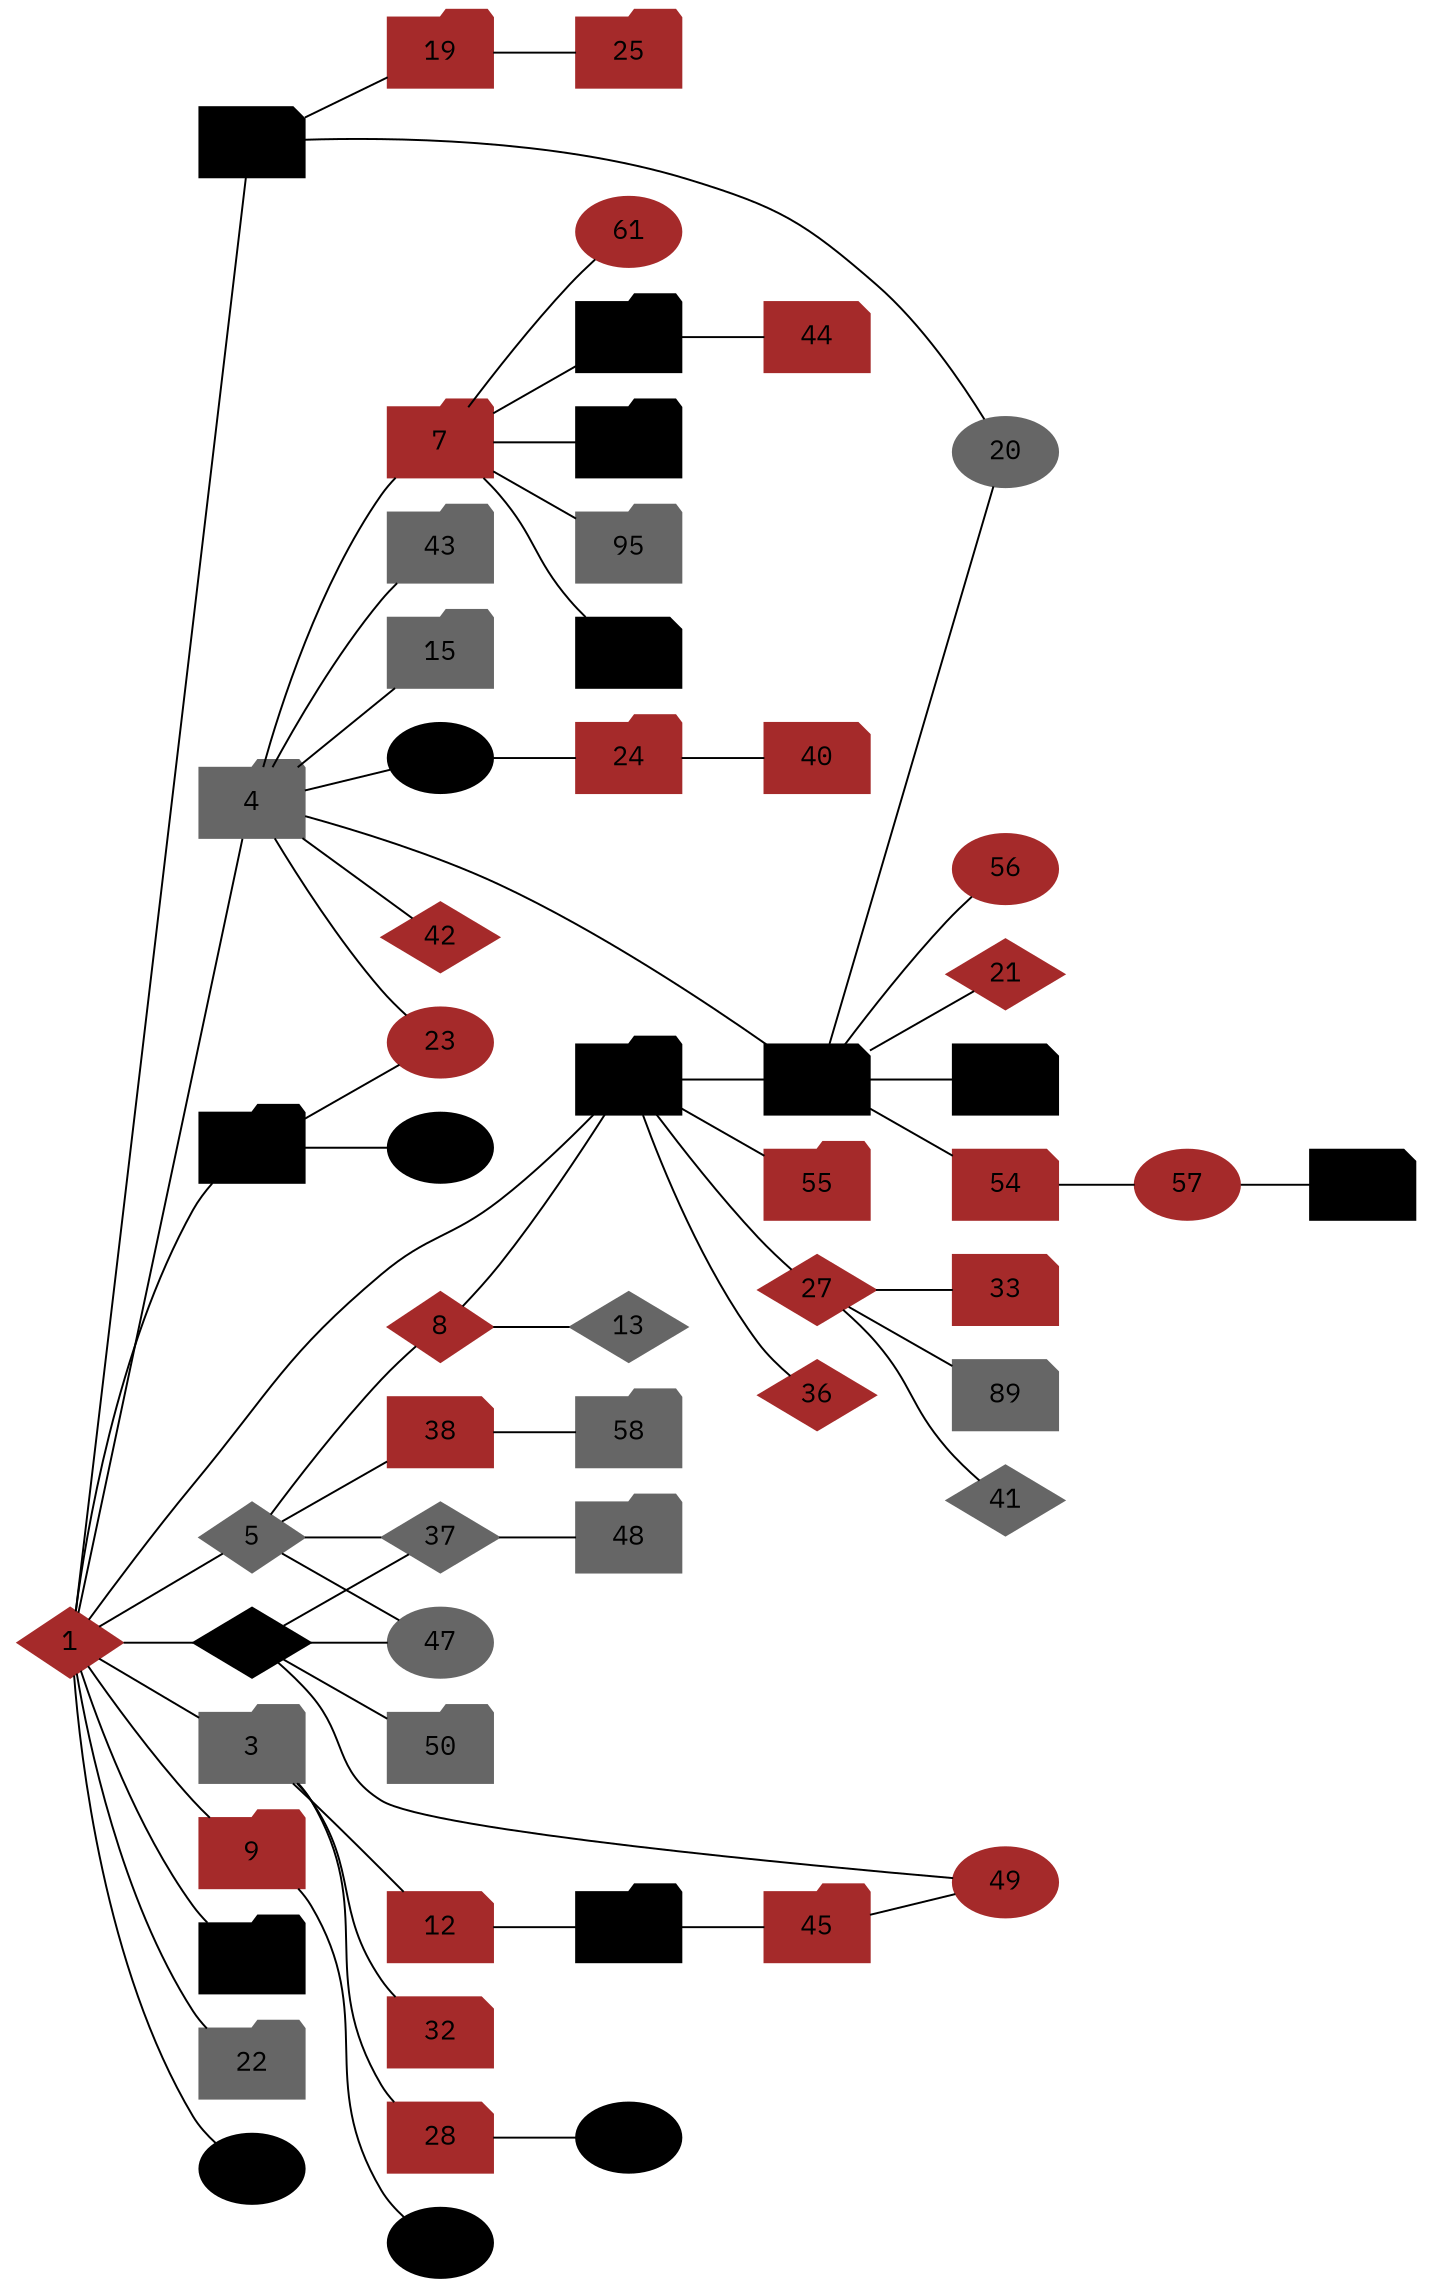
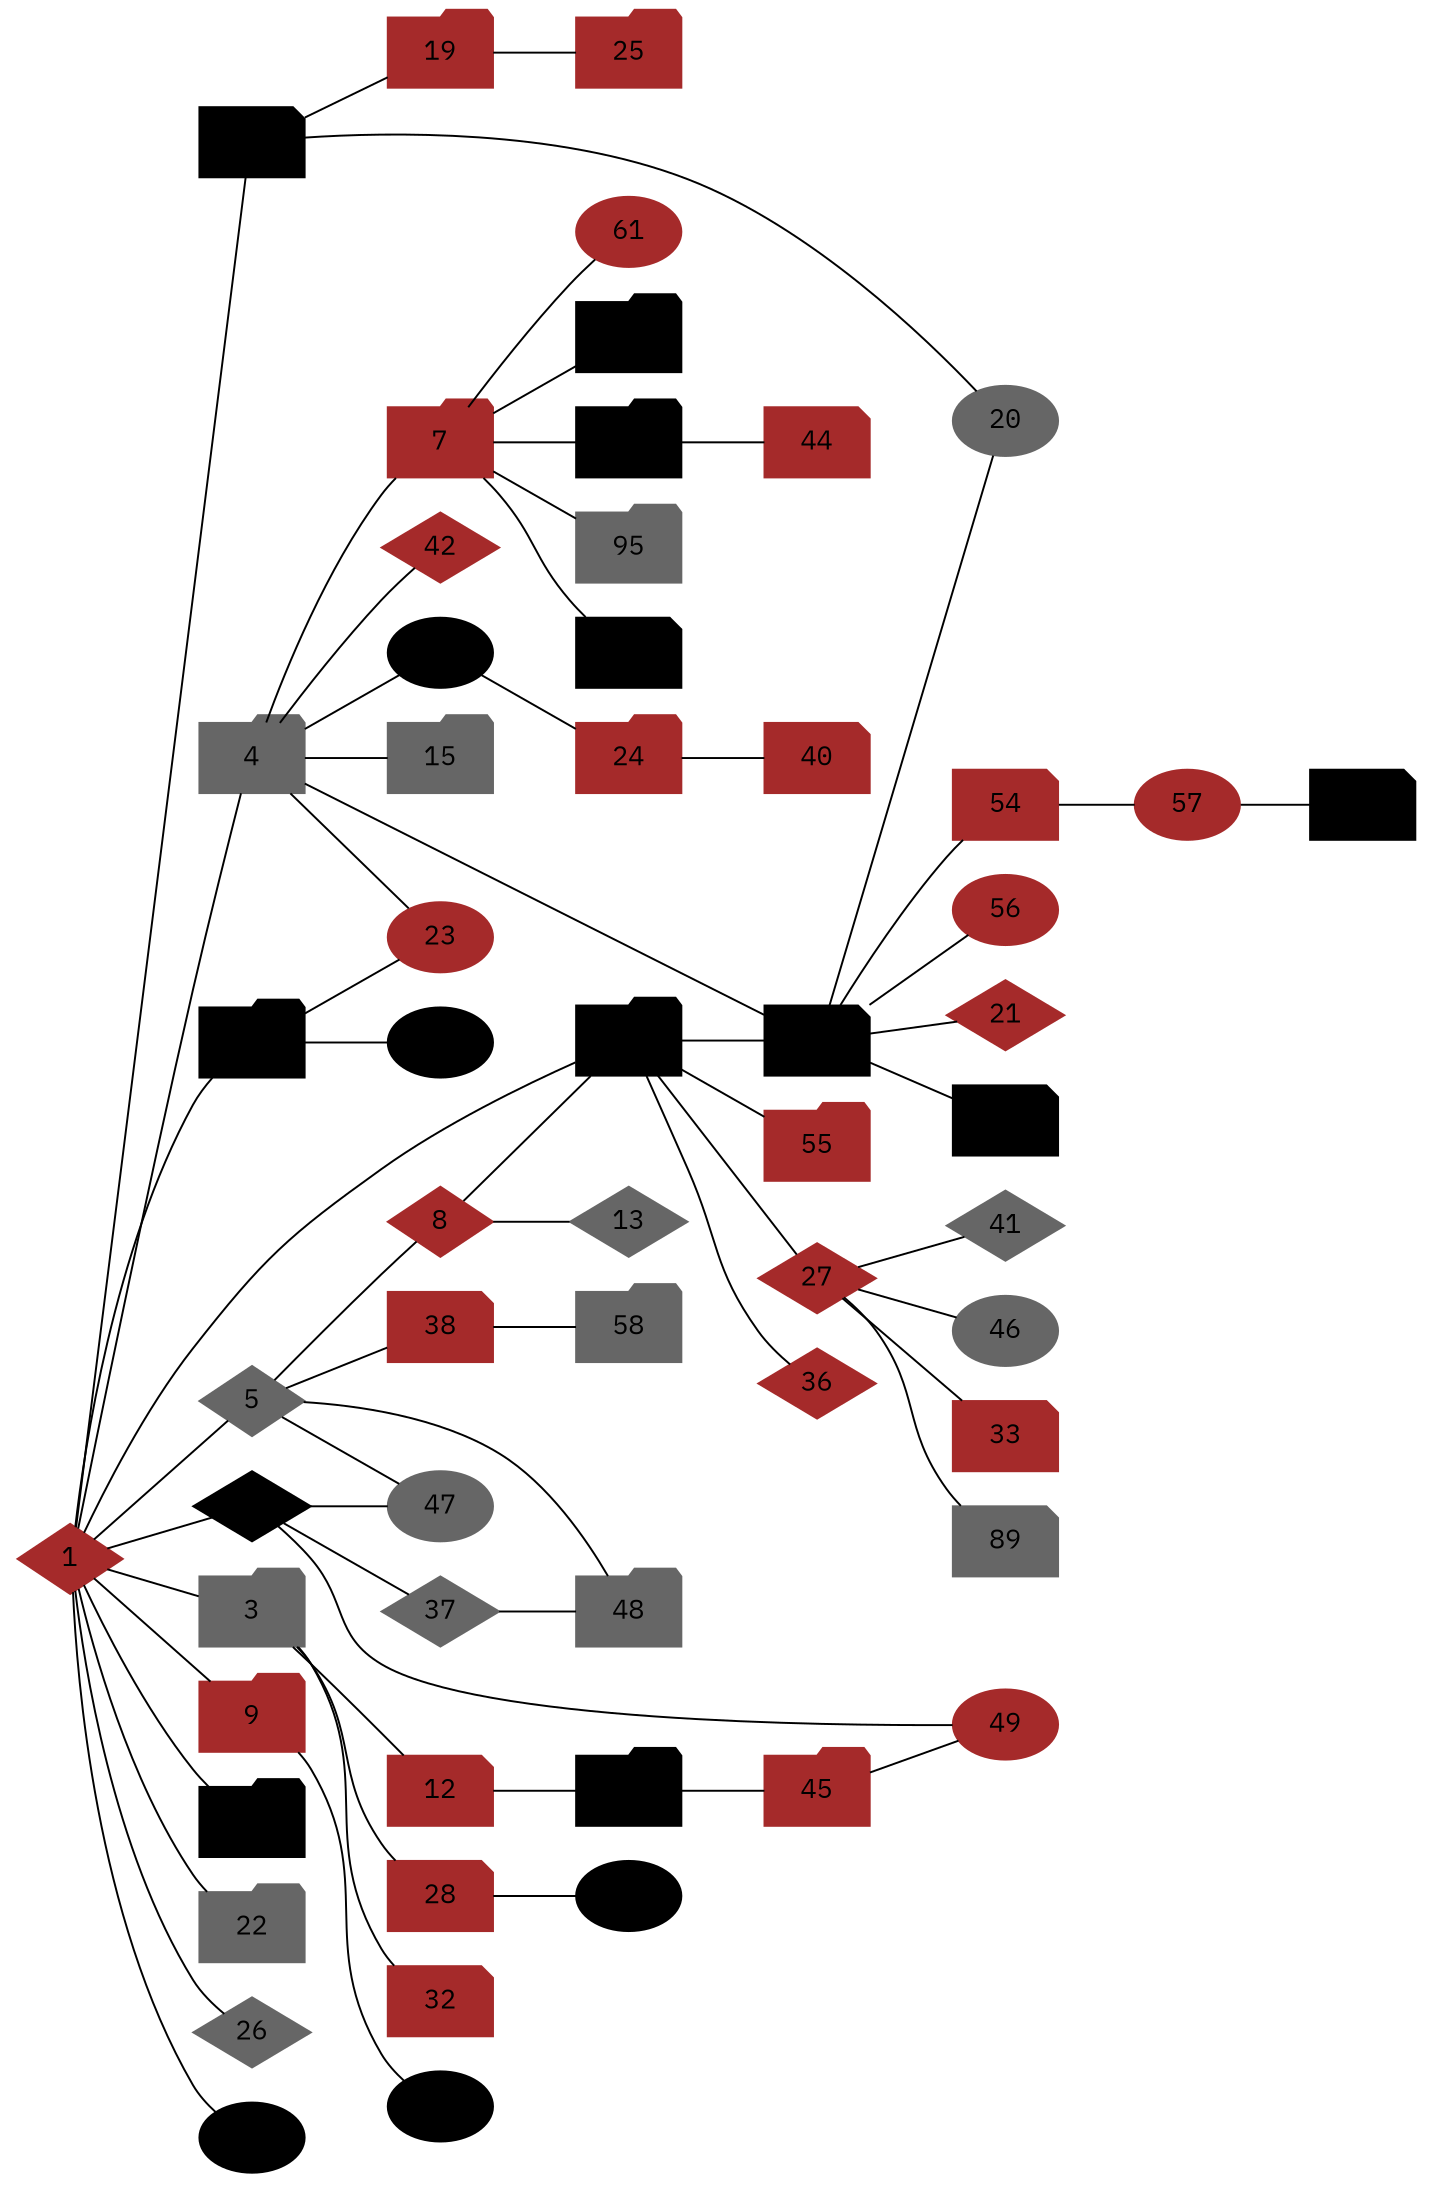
node "43": removed
node "46": added
edge "5" -- "37": now "5" -- "48"
node "50": removed
node "26": added
